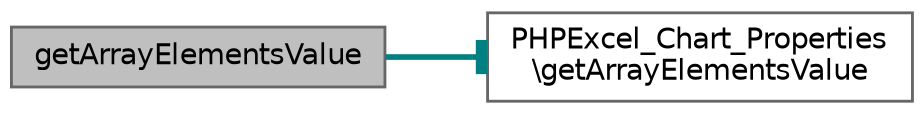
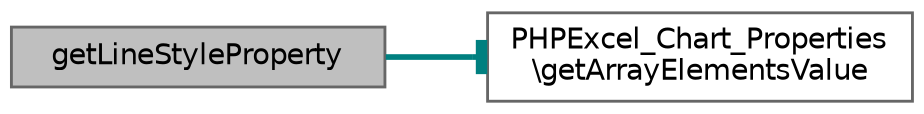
node "getArrayElementsValue": label "getArrayElementsValue" -> "getLineStyleProperty"
